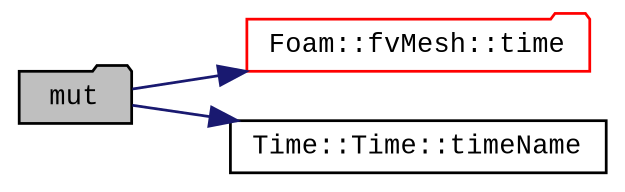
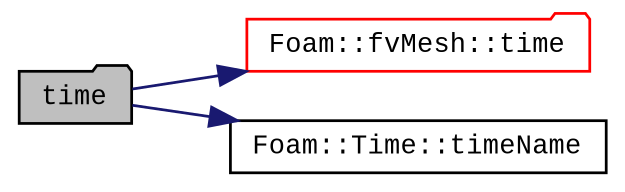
node "mut": label "mut" -> "time"
node "Time::Time::timeName": label "Time::Time::timeName" -> "Foam::Time::timeName"
